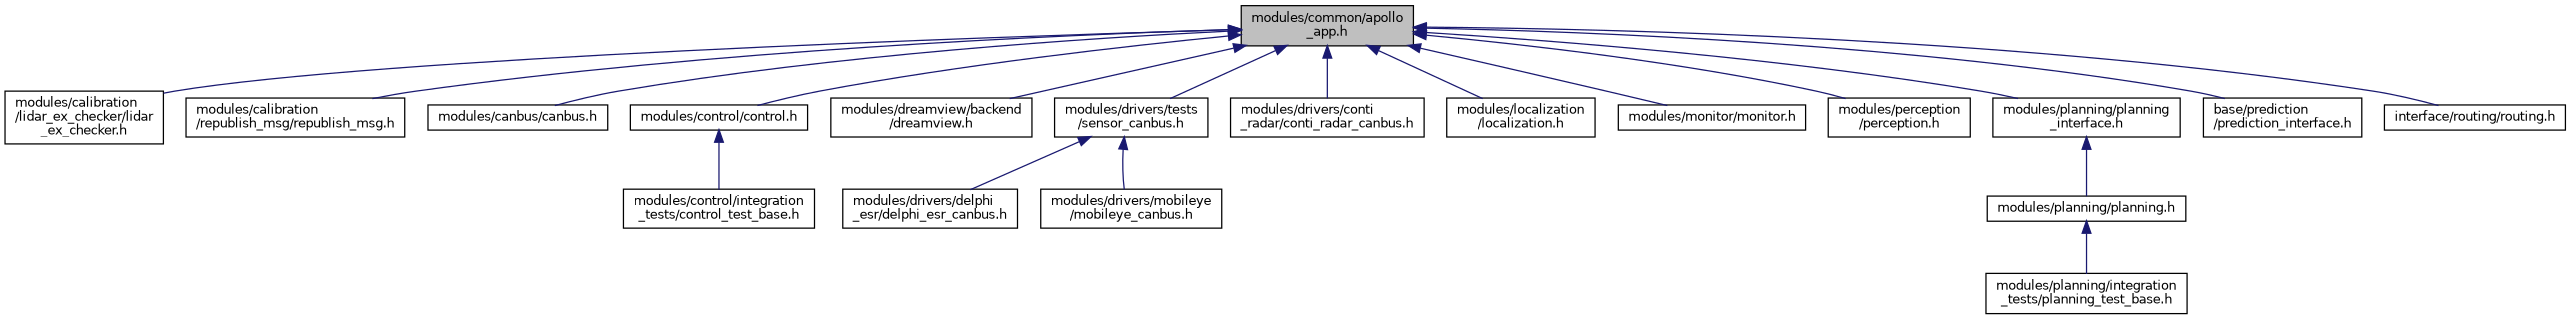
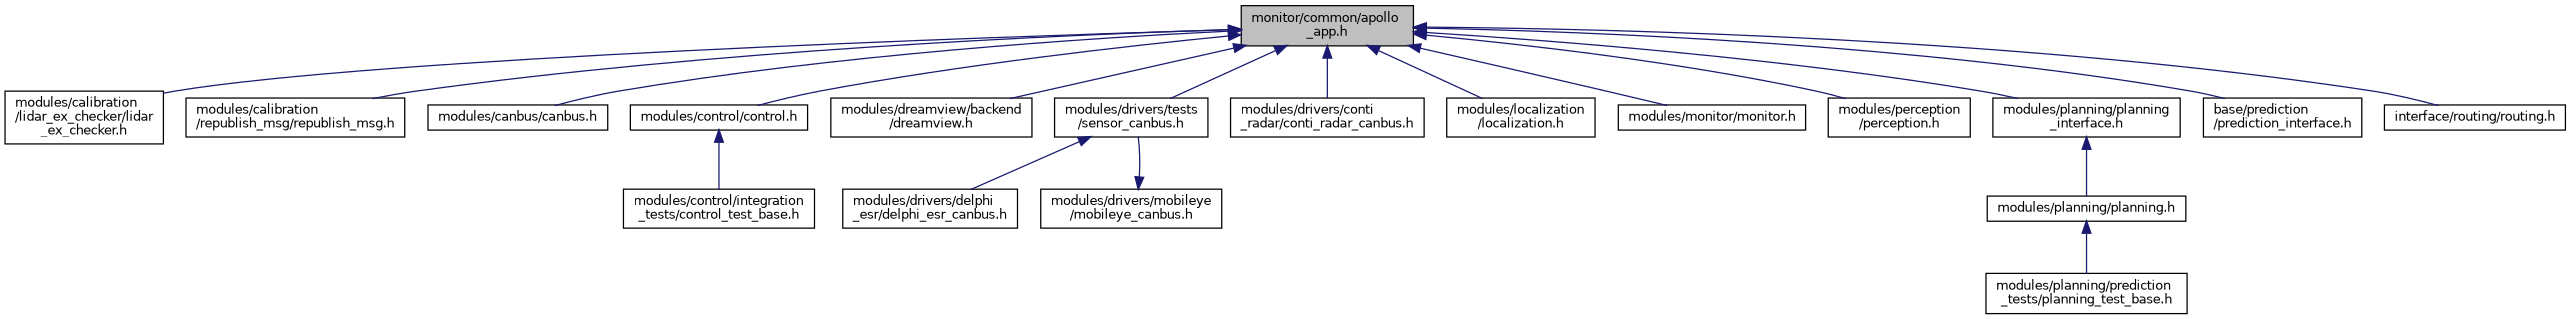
node "modules/common/apollo _app.h": label "modules/common/apollo _app.h" -> "monitor/common/apollo _app.h"
edge "modules/drivers/mobileye /mobileye_canbus.h" -> "modules/drivers/tests /sensor_canbus.h": reversed
node "modules/planning/integration _tests/planning_test_base.h": label "modules/planning/integration _tests/planning_test_base.h" -> "modules/planning/prediction _tests/planning_test_base.h"
